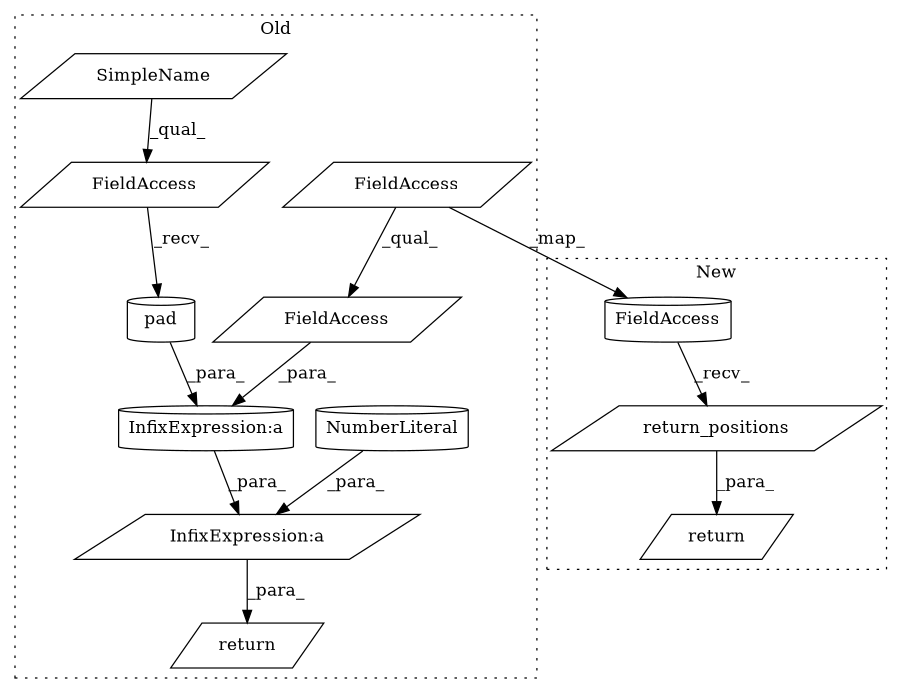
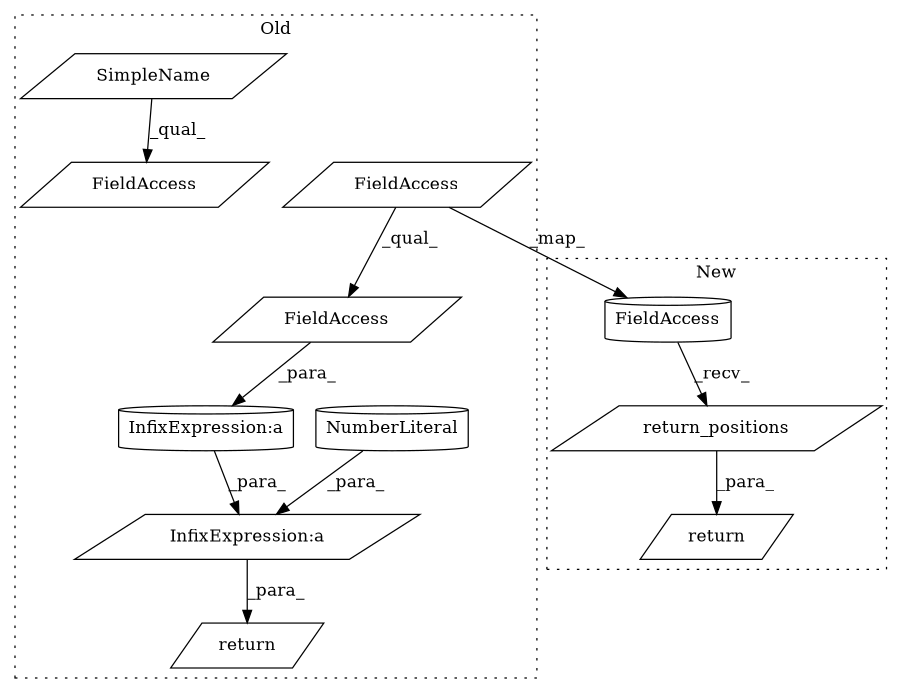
node "pad": removed
